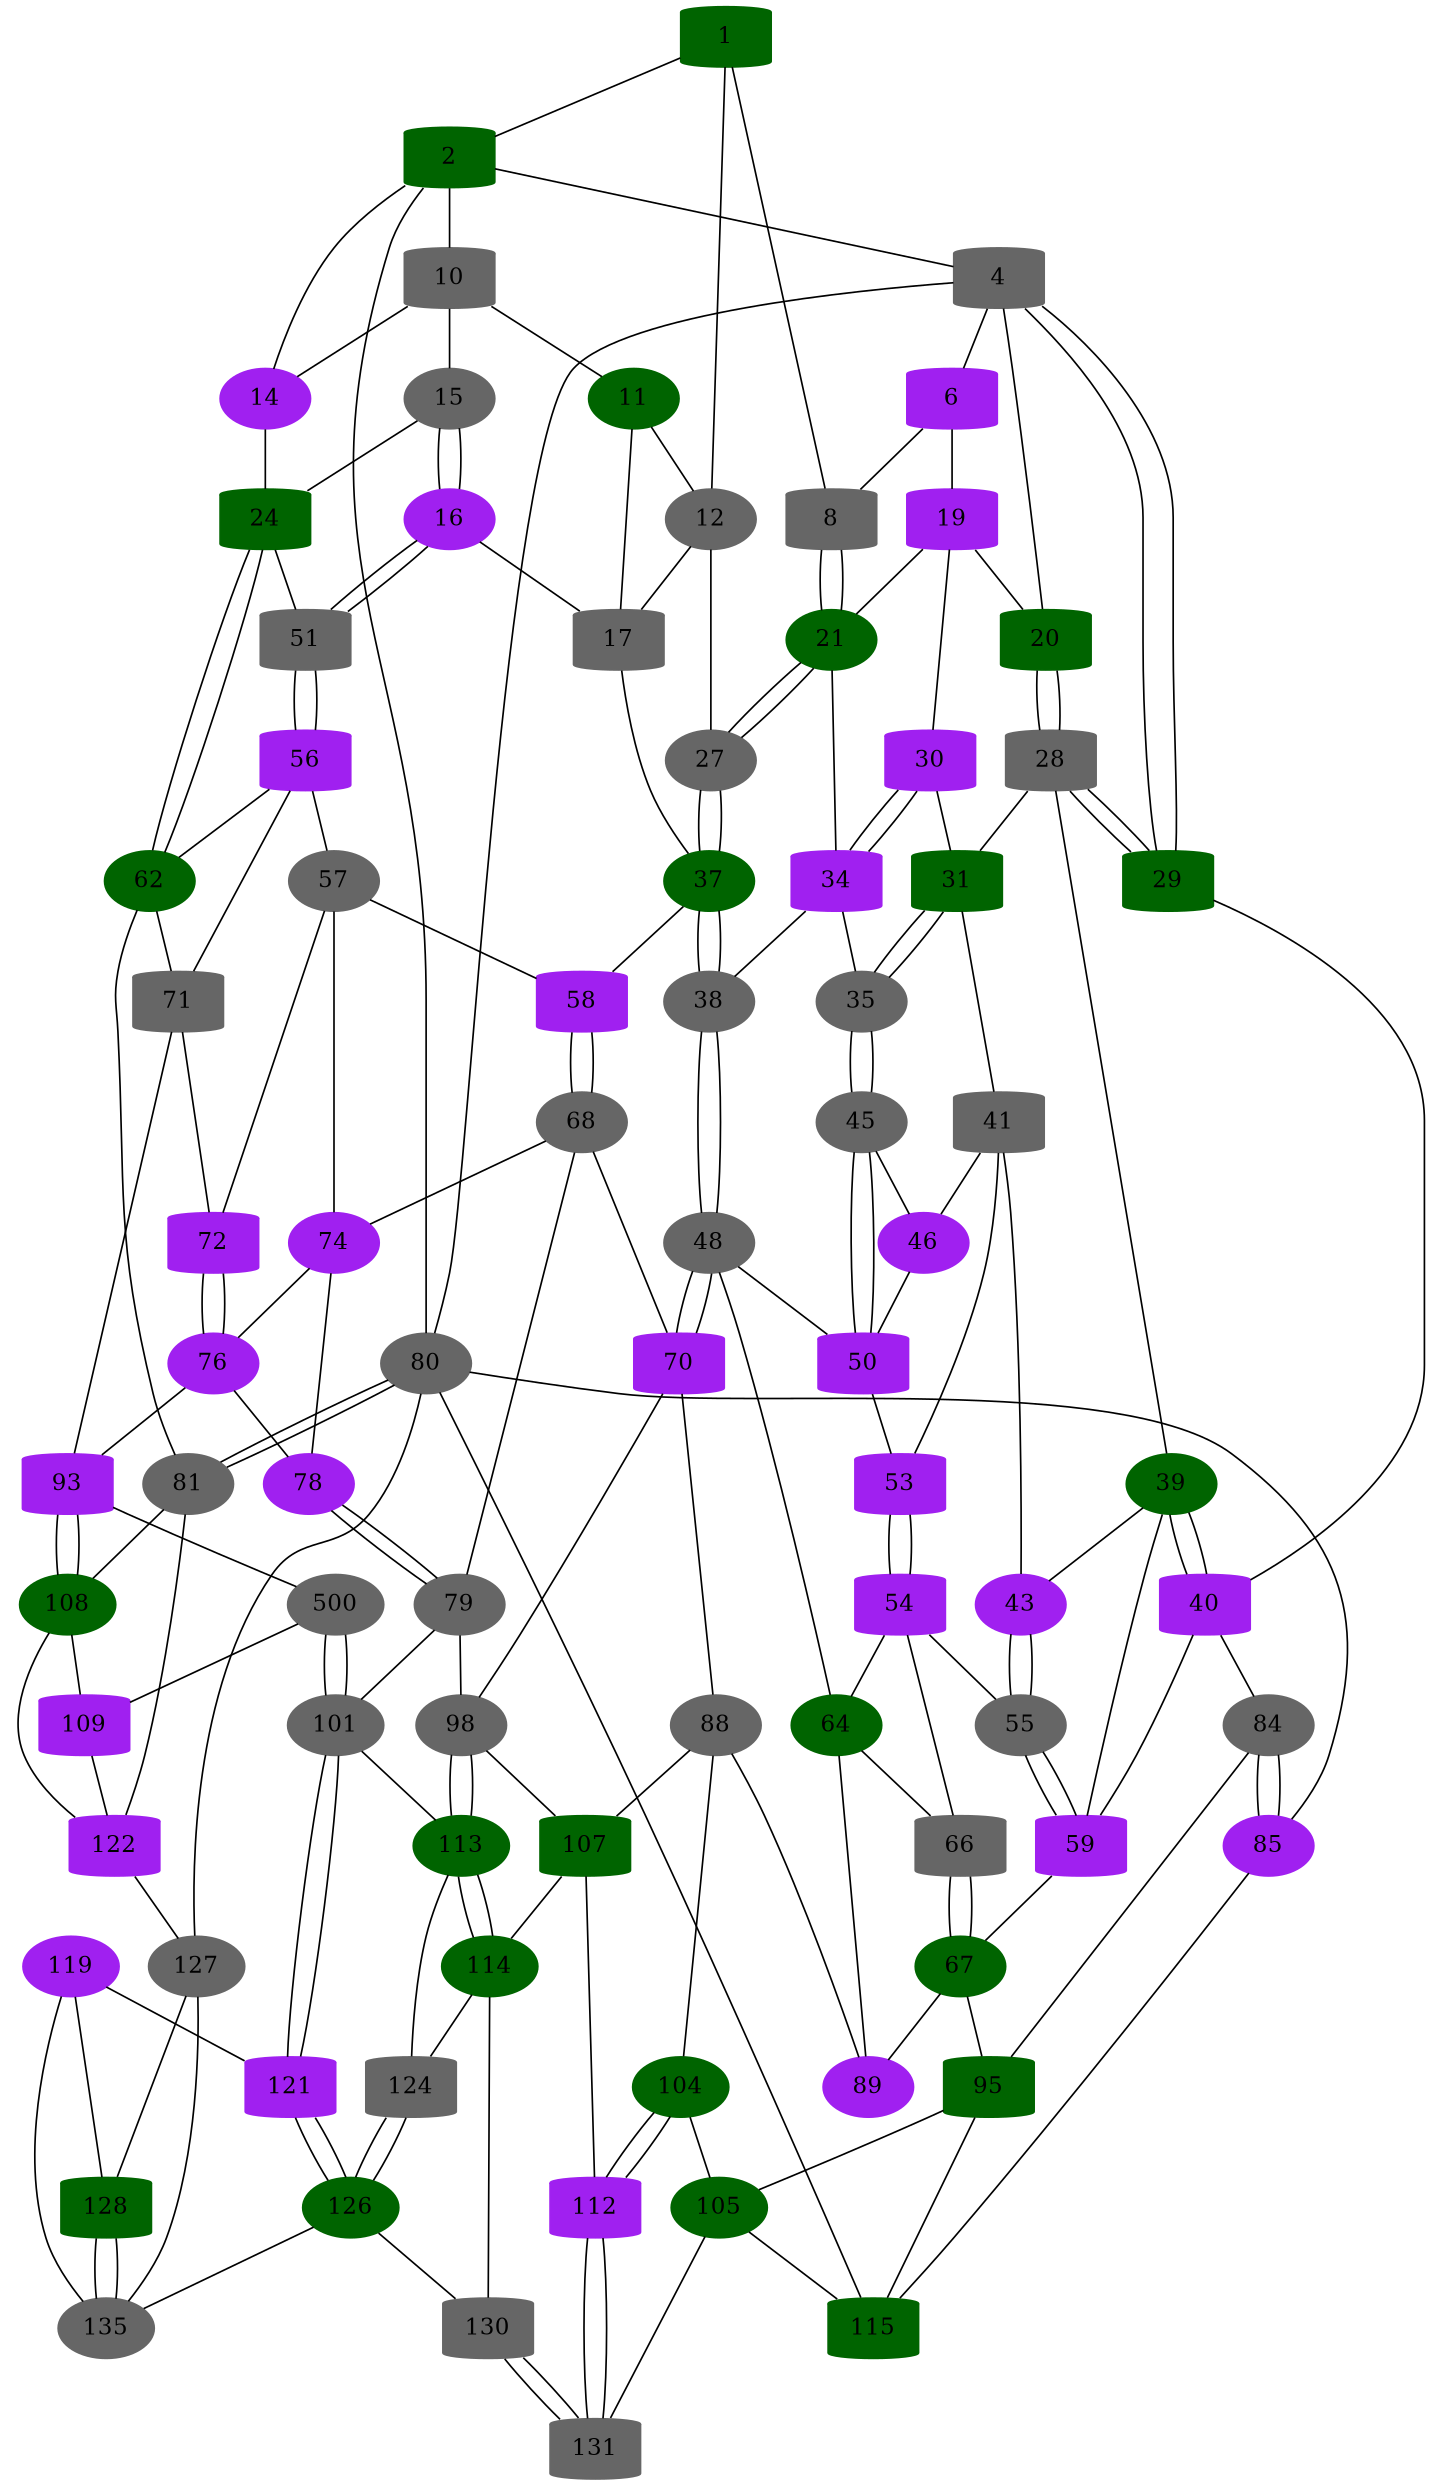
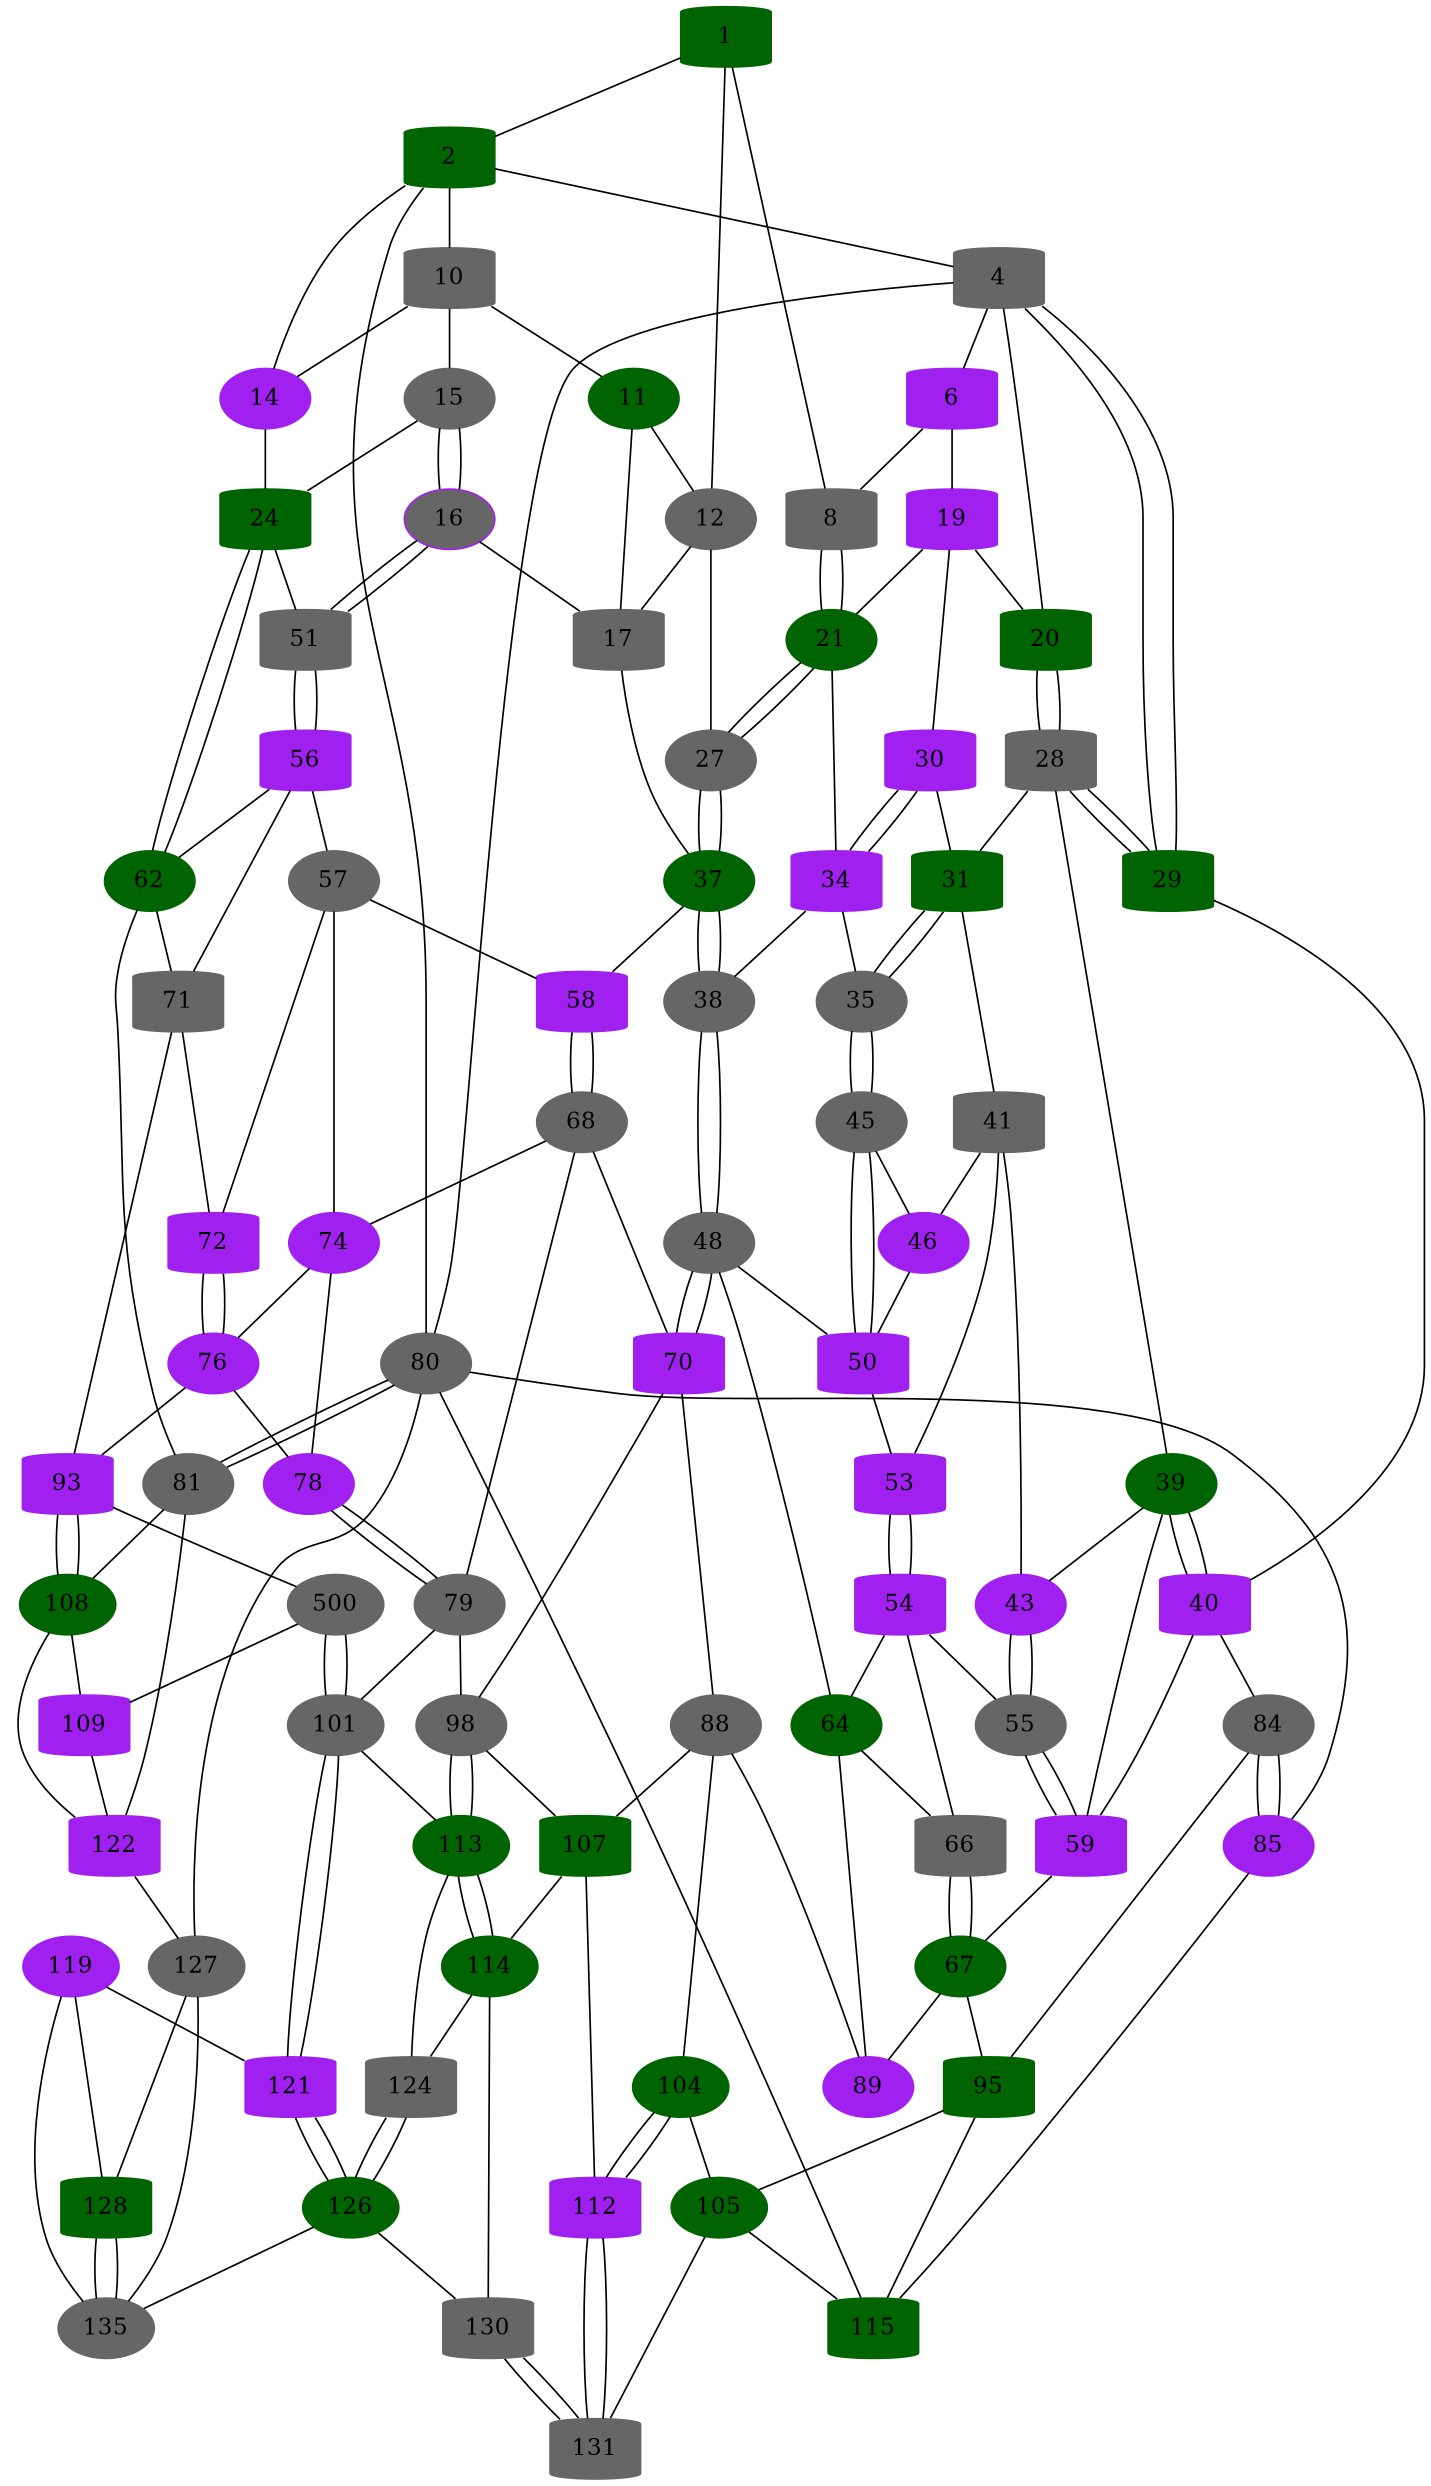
node "16": fillcolor purple -> gray40
